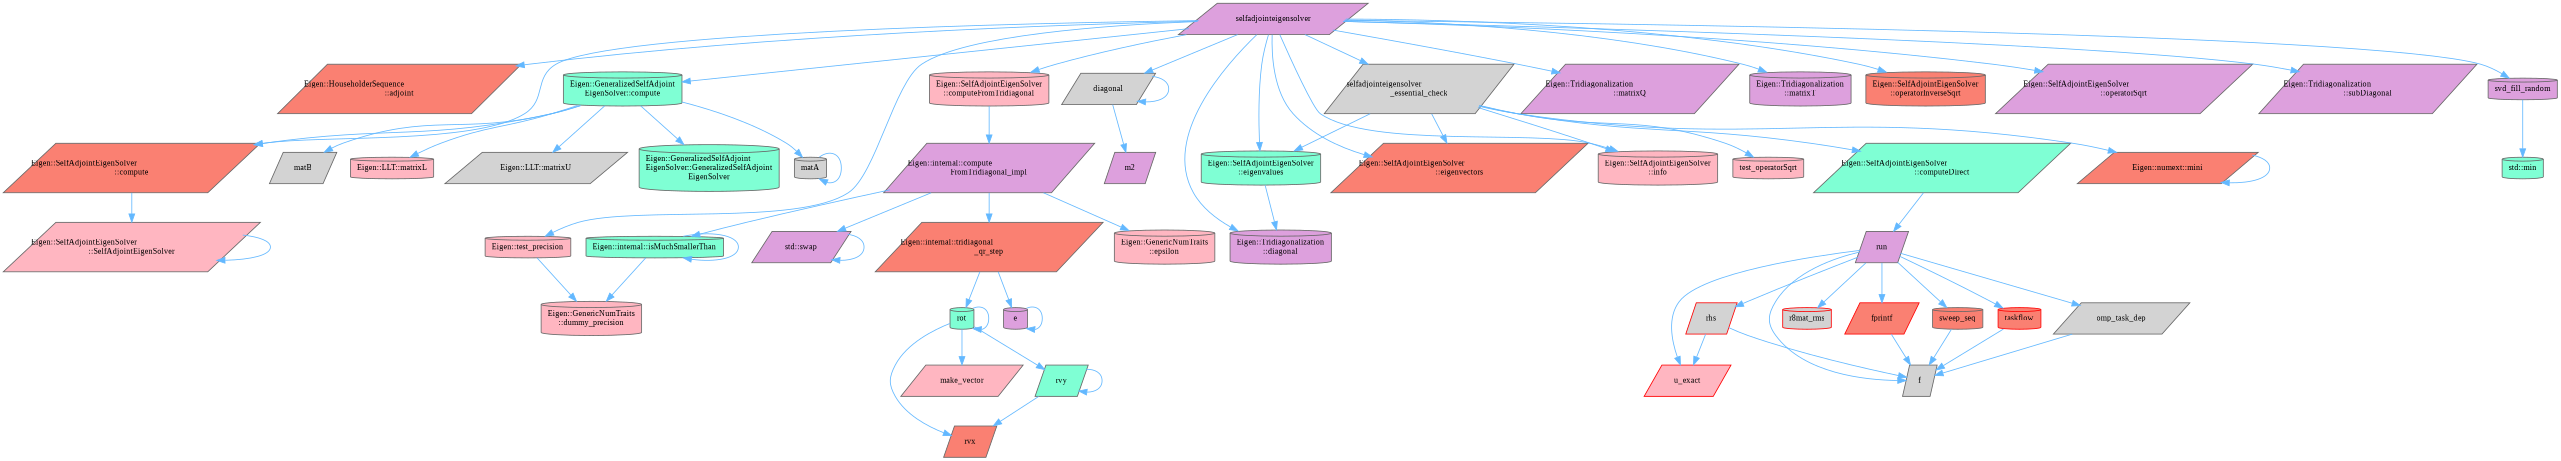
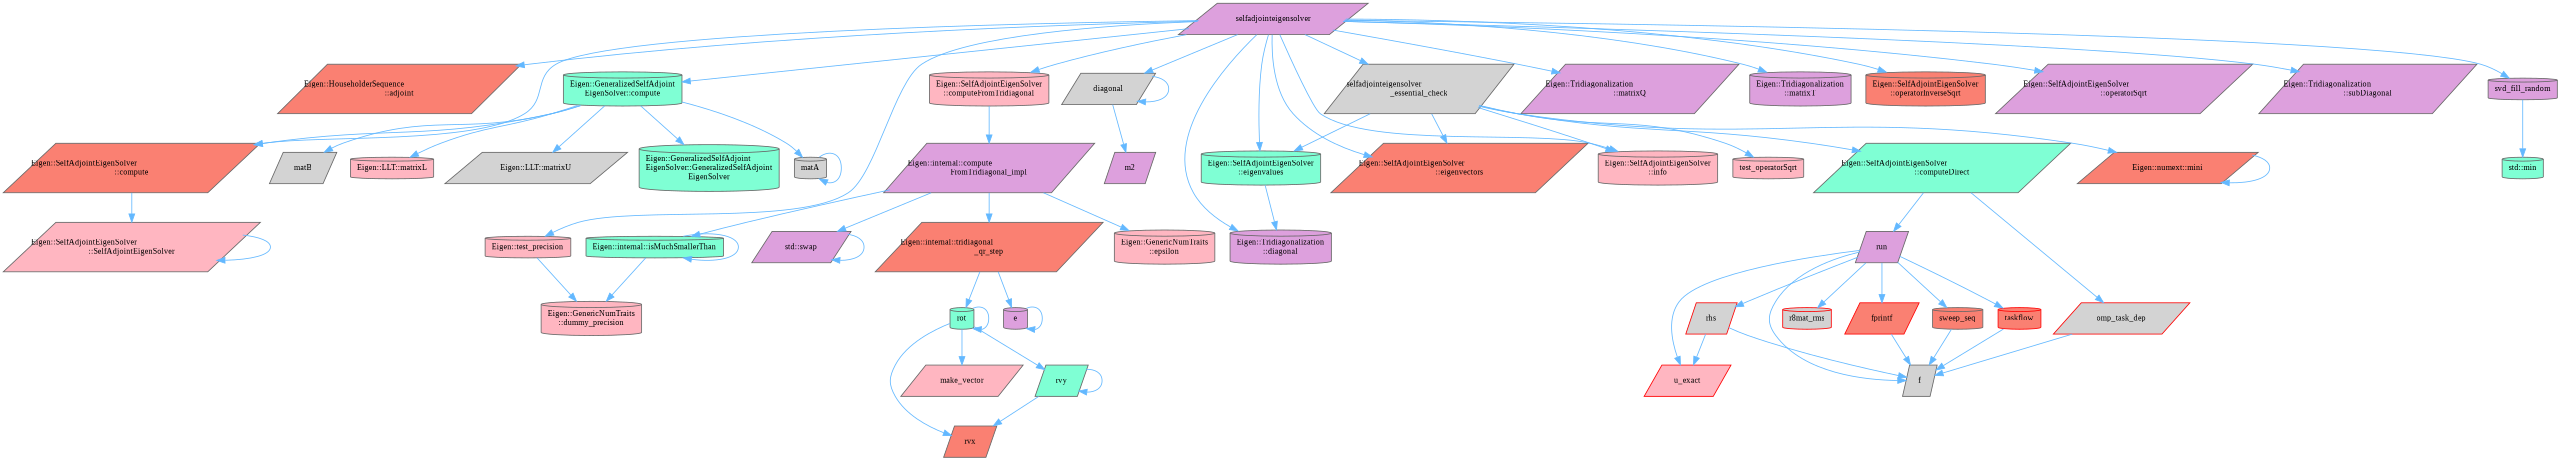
edge "run" -> "omp_task_dep": now "Eigen::SelfAdjointEigenSolver ::computeDirect" -> "omp_task_dep"
node "omp_task_dep": color grey40 -> red
